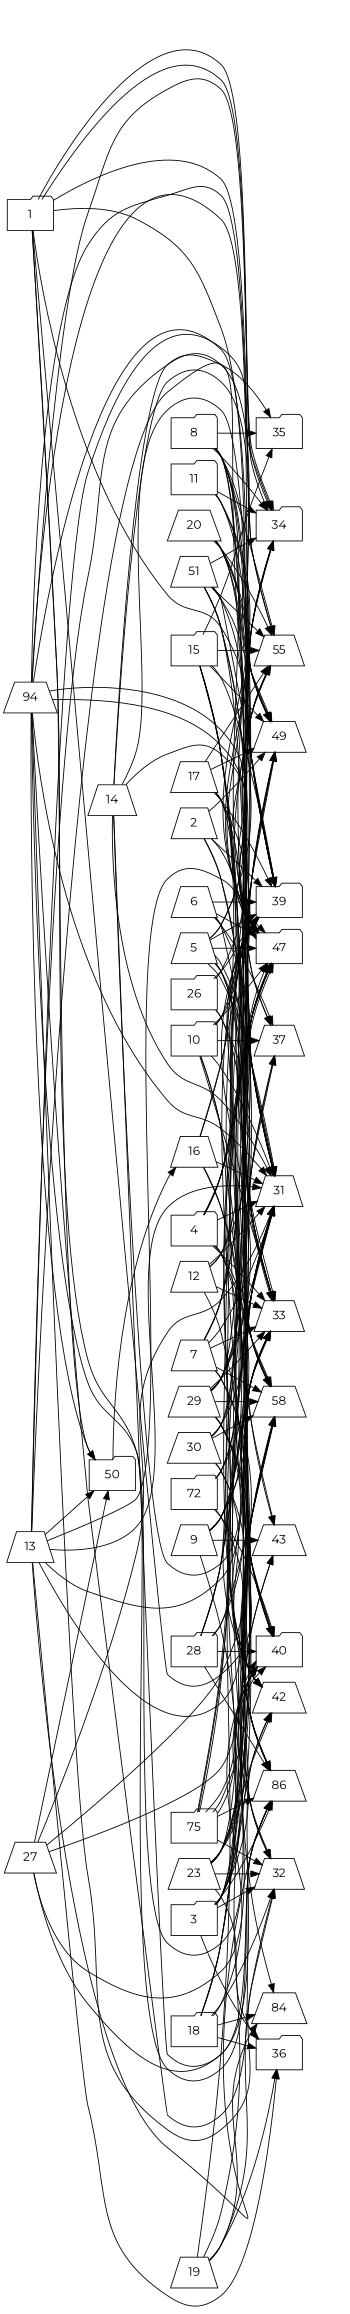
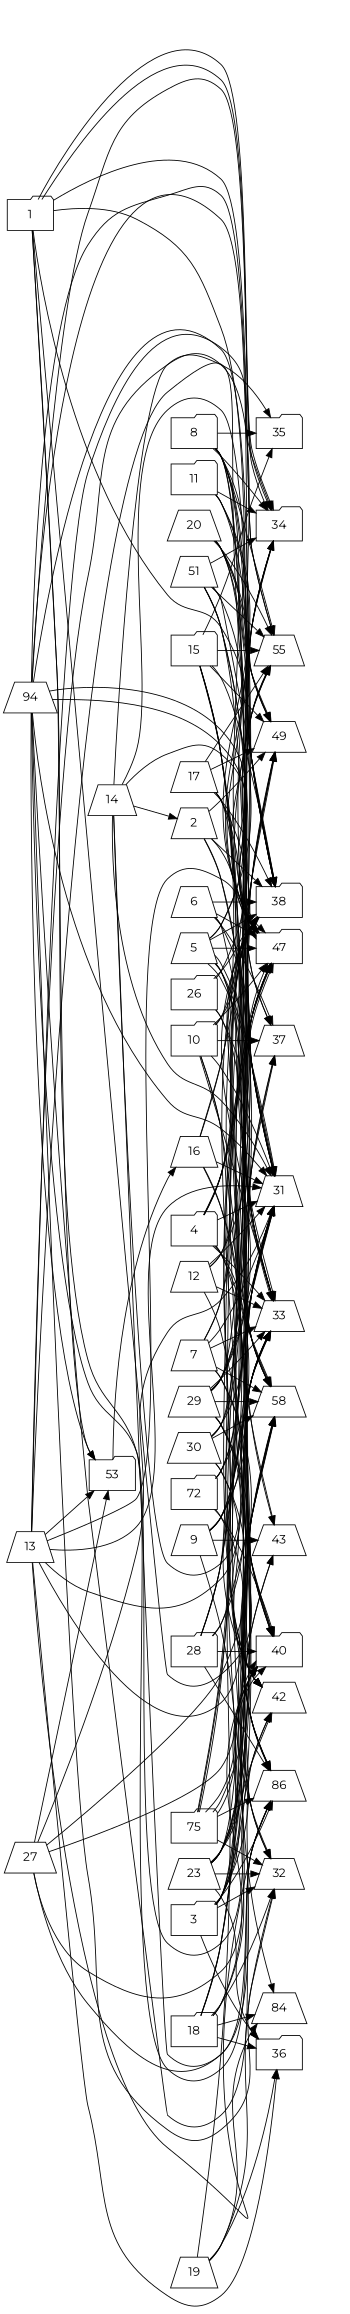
edge "14" -> "49": now "14" -> "2"
edge "51" -> "49": removed
node "39": label "39" -> "38"
edge "7" -> "47": removed
node "50": label "50" -> "53"
edge "19" -> "42": now "18" -> "42"
